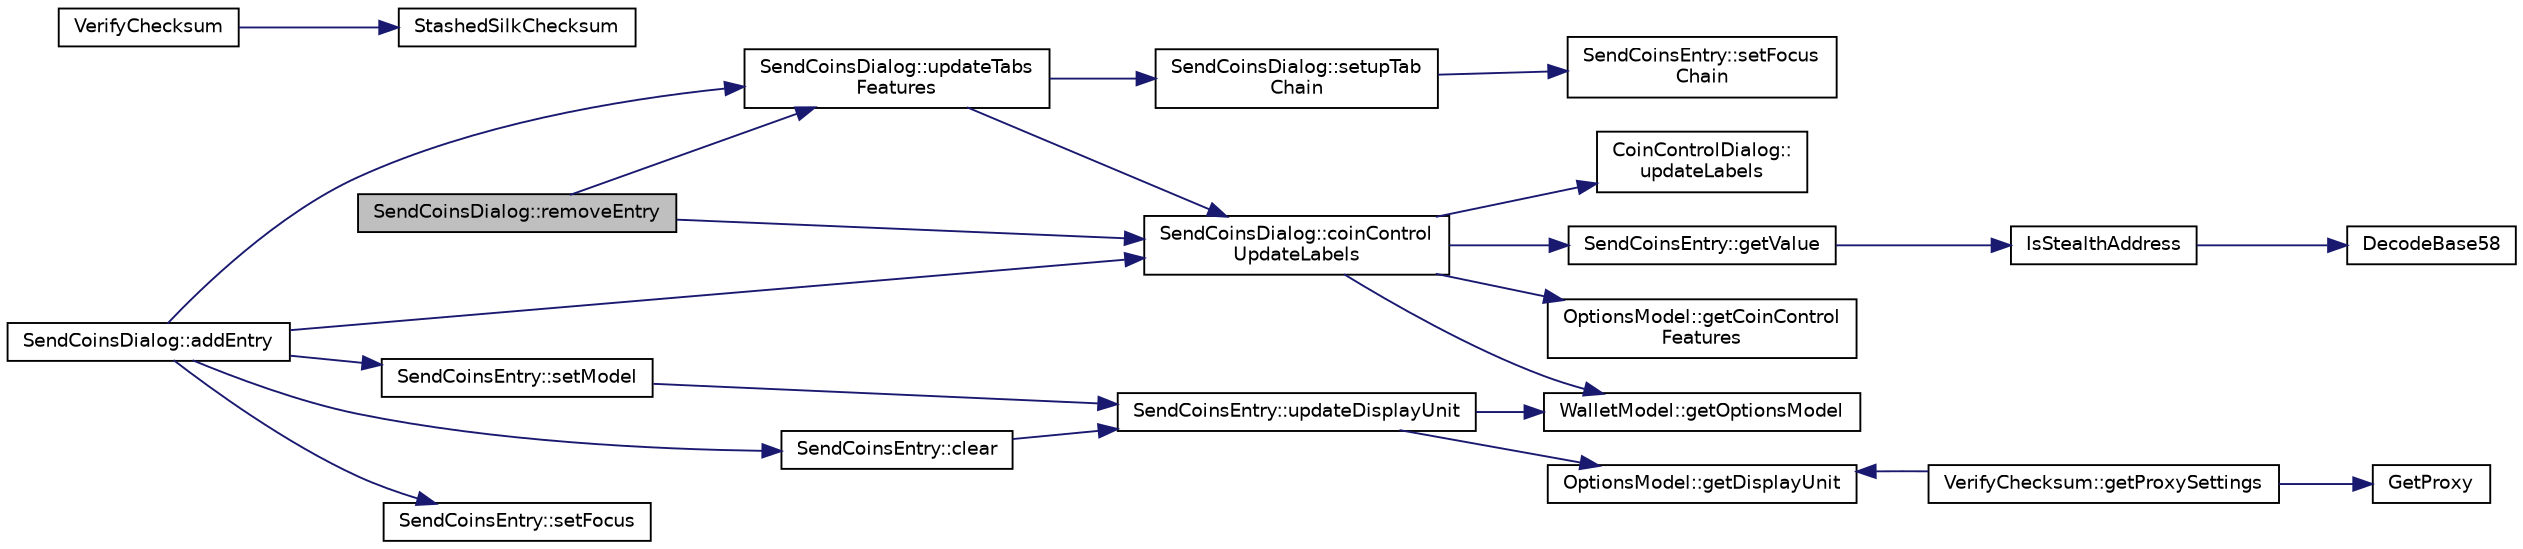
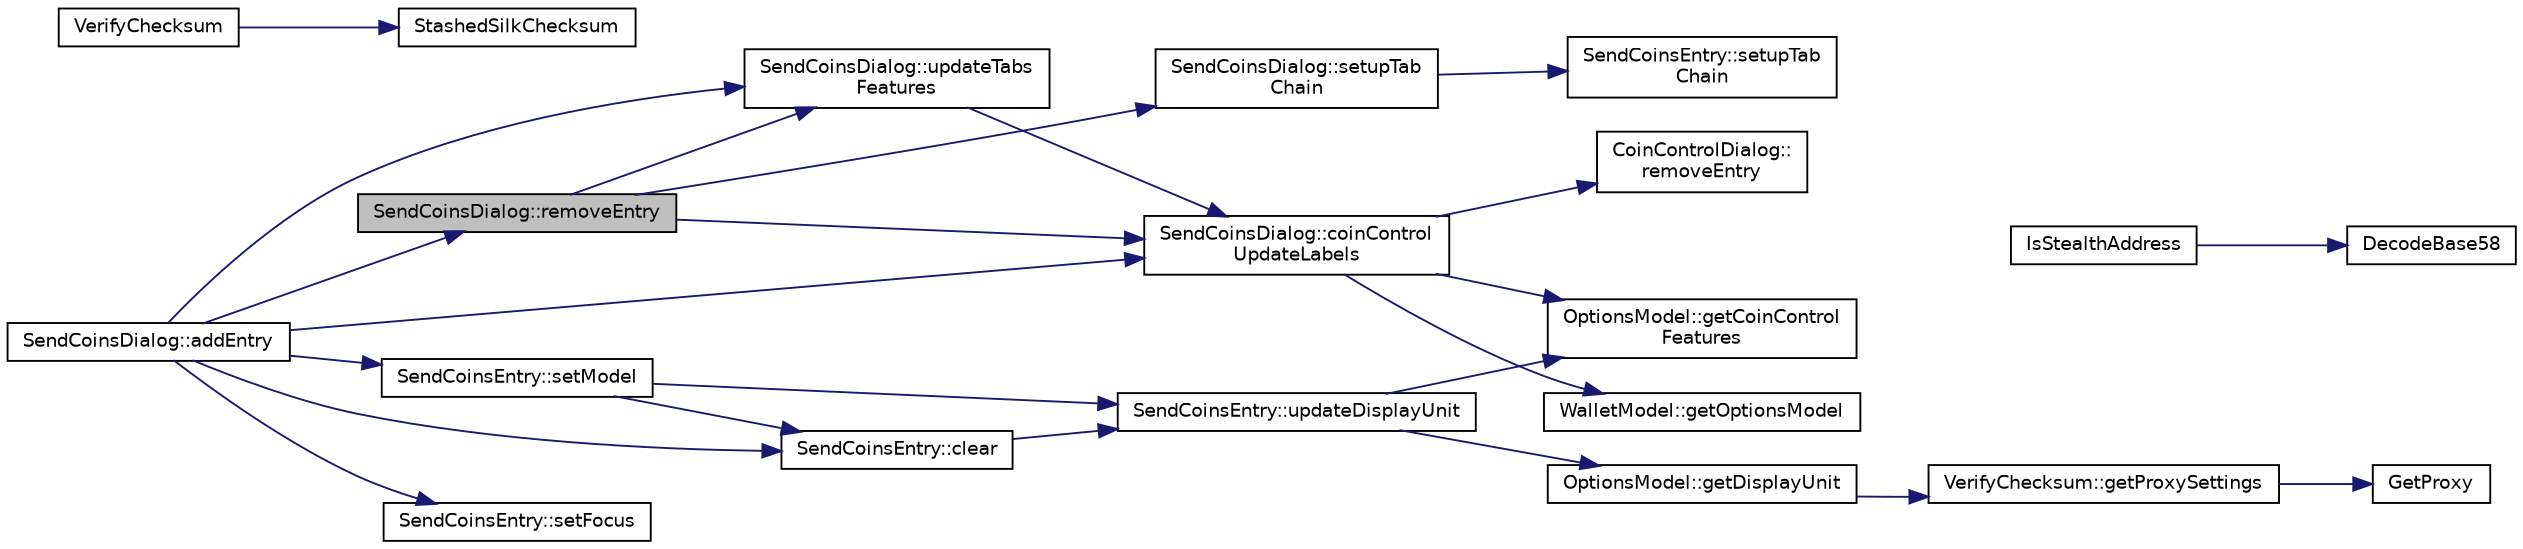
node "SendCoinsEntry::setFocus Chain": label "SendCoinsEntry::setFocus Chain" -> "SendCoinsEntry::setupTab Chain"
edge "SendCoinsDialog::updateTabs Features" -> "SendCoinsDialog::setupTab Chain": now "SendCoinsDialog::removeEntry" -> "SendCoinsDialog::setupTab Chain"
node "CoinControlDialog:: updateLabels": label "CoinControlDialog:: updateLabels" -> "CoinControlDialog:: removeEntry"
node "SendCoinsEntry::getValue": removed
edge "SendCoinsDialog::addEntry" -> "SendCoinsDialog::removeEntry": added
edge "SendCoinsEntry::setModel" -> "SendCoinsEntry::clear": added
edge "SendCoinsEntry::updateDisplayUnit" -> "WalletModel::getOptionsModel": now "SendCoinsEntry::updateDisplayUnit" -> "OptionsModel::getCoinControl Features"
edge "VerifyChecksum::getProxySettings" -> "OptionsModel::getDisplayUnit": reversed
